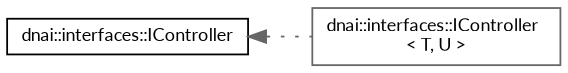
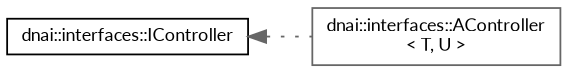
node "dnai::interfaces::IController < T, U >": label "dnai::interfaces::IController < T, U >" -> "dnai::interfaces::AController < T, U >"
